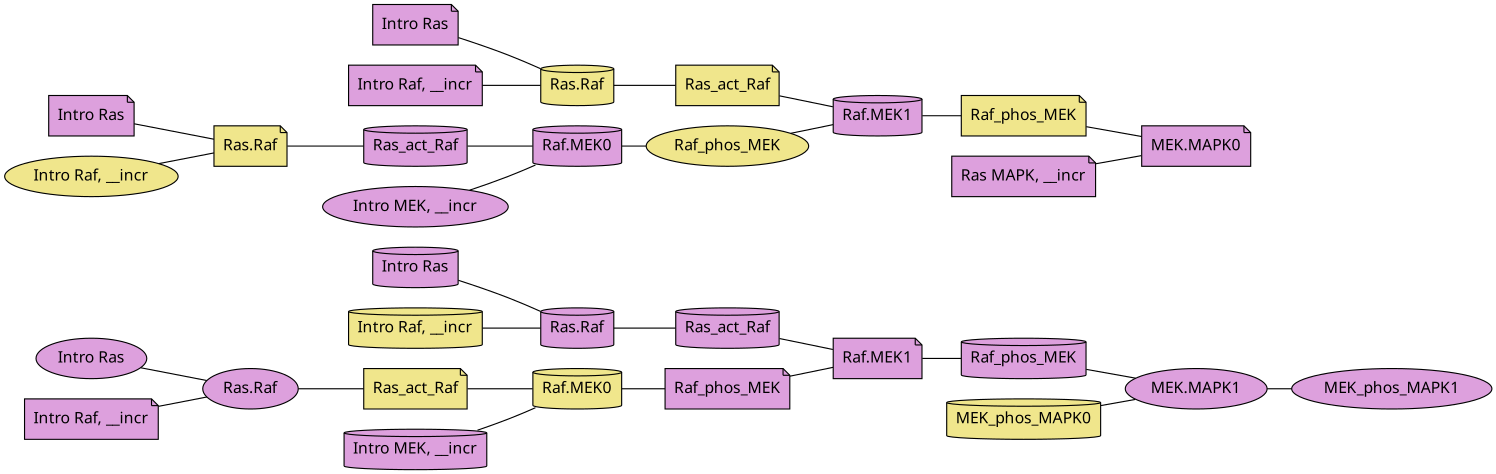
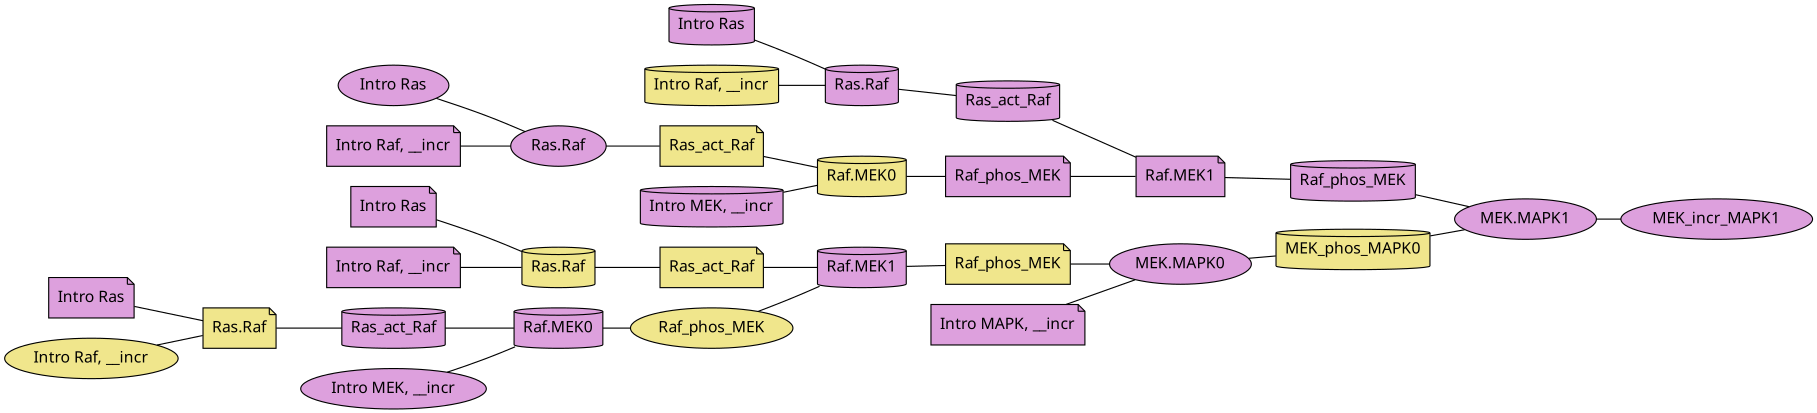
node "MEK.MAPK0": shape note -> ellipse
node "Ras MAPK, __incr": label "Ras MAPK, __incr" -> "Intro MAPK, __incr"
edge "MEK_phos_MAPK0" -- "MEK.MAPK0": added
node "MEK_phos_MAPK1": label "MEK_phos_MAPK1" -> "MEK_incr_MAPK1"
